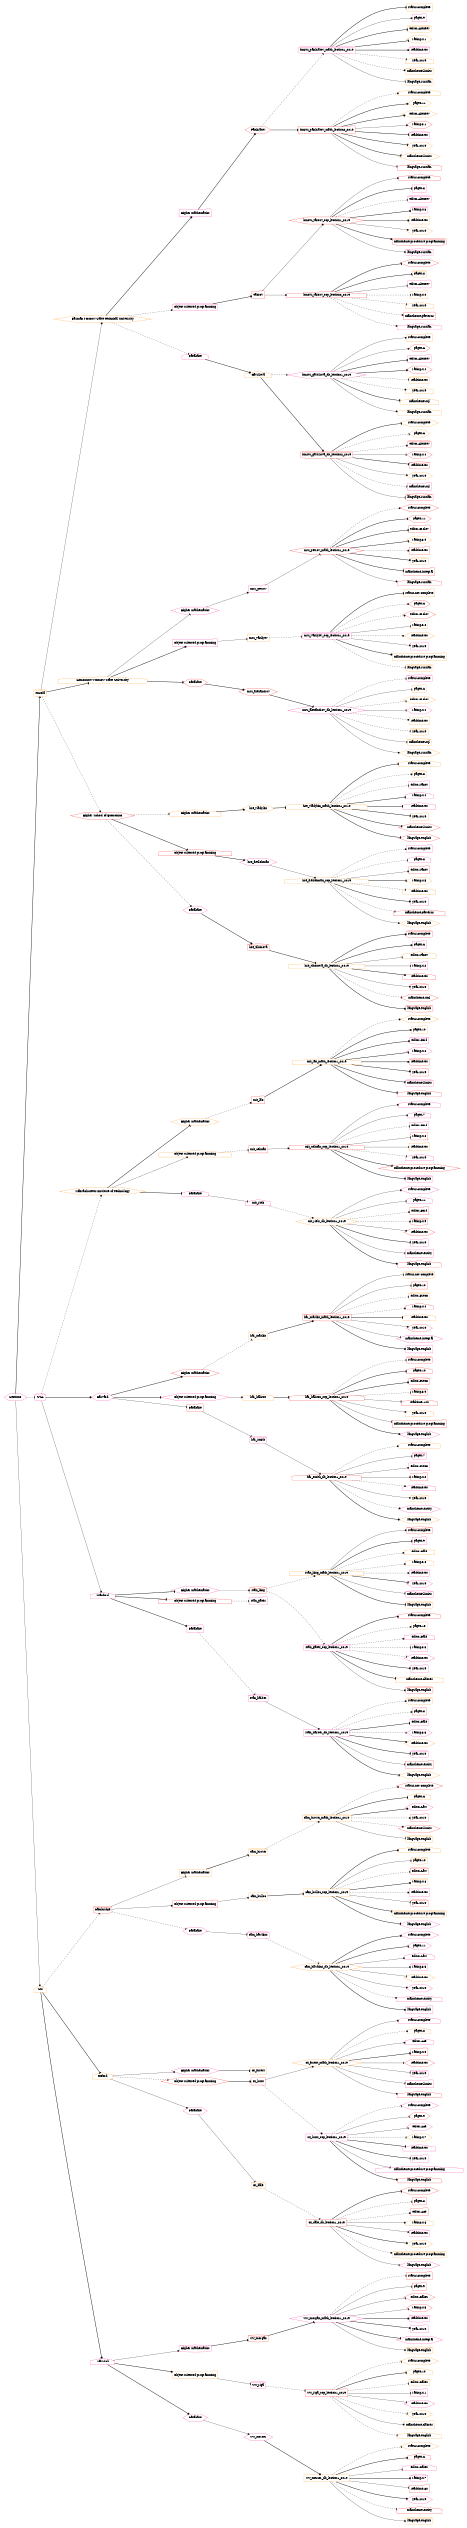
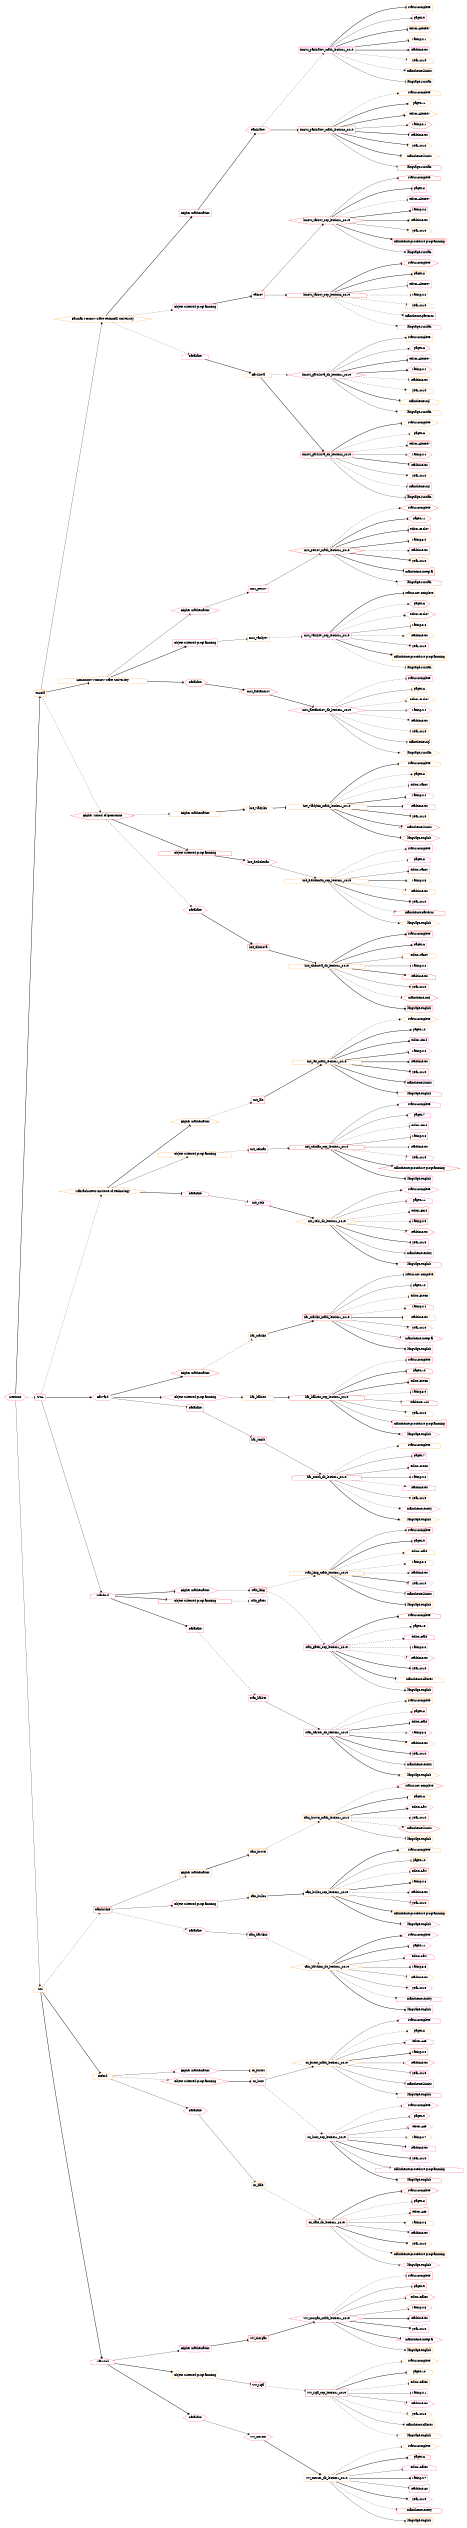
edge "mit_riels" -> "mit_riels_db_lection1_2019": style dashed -> bold
